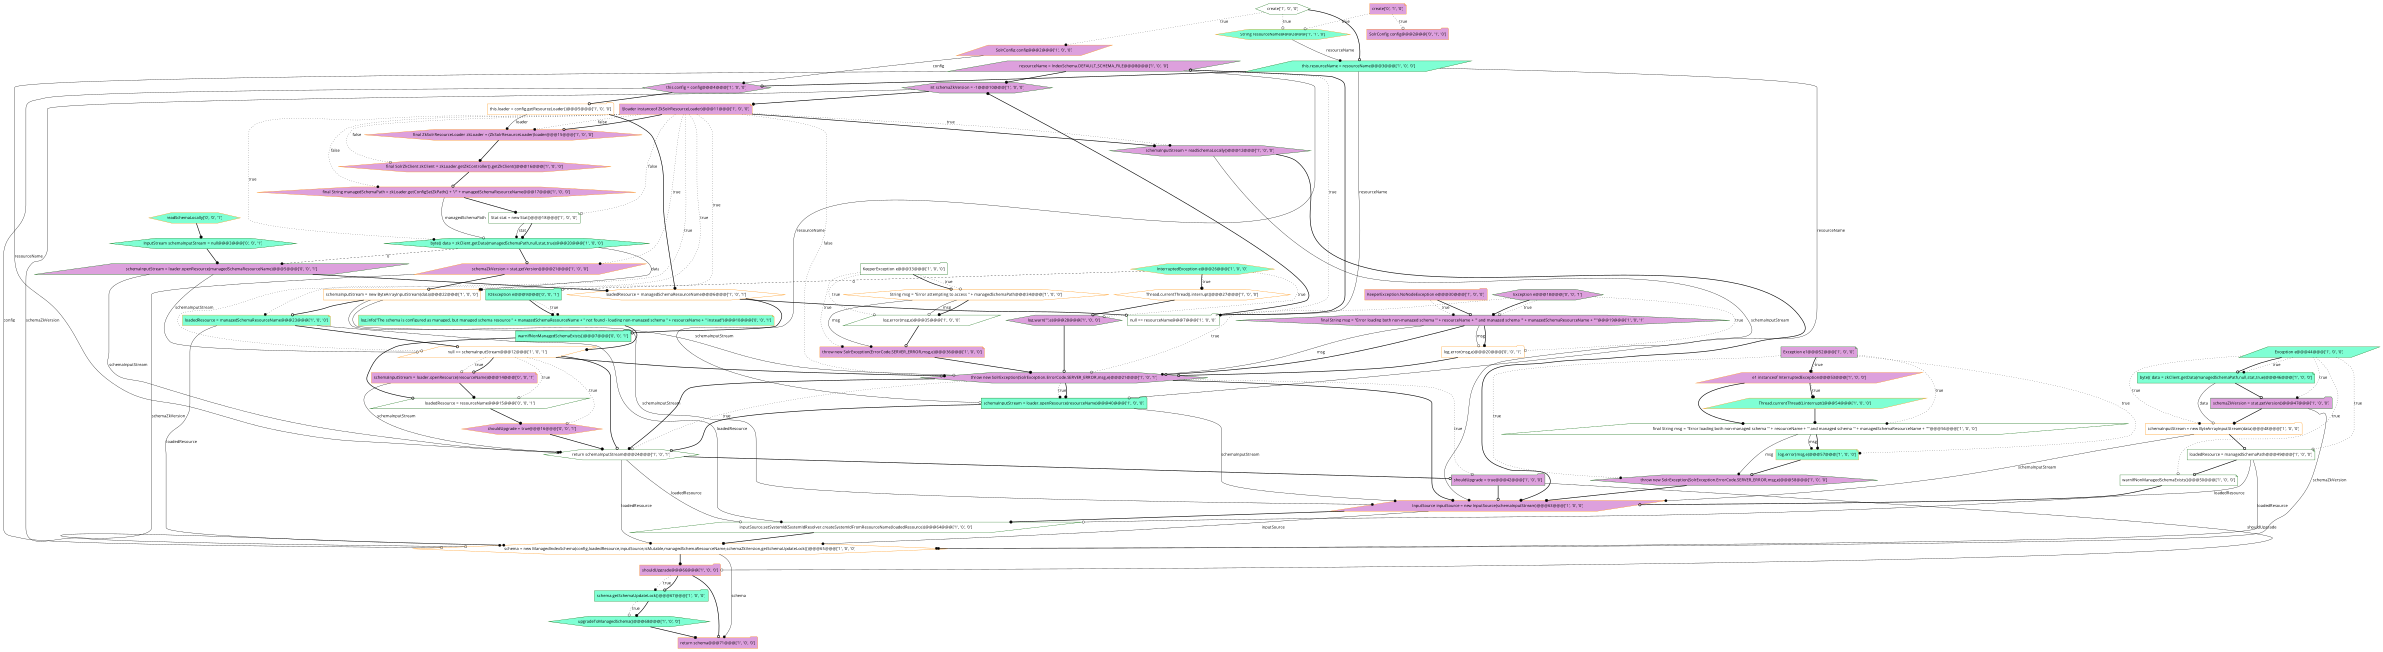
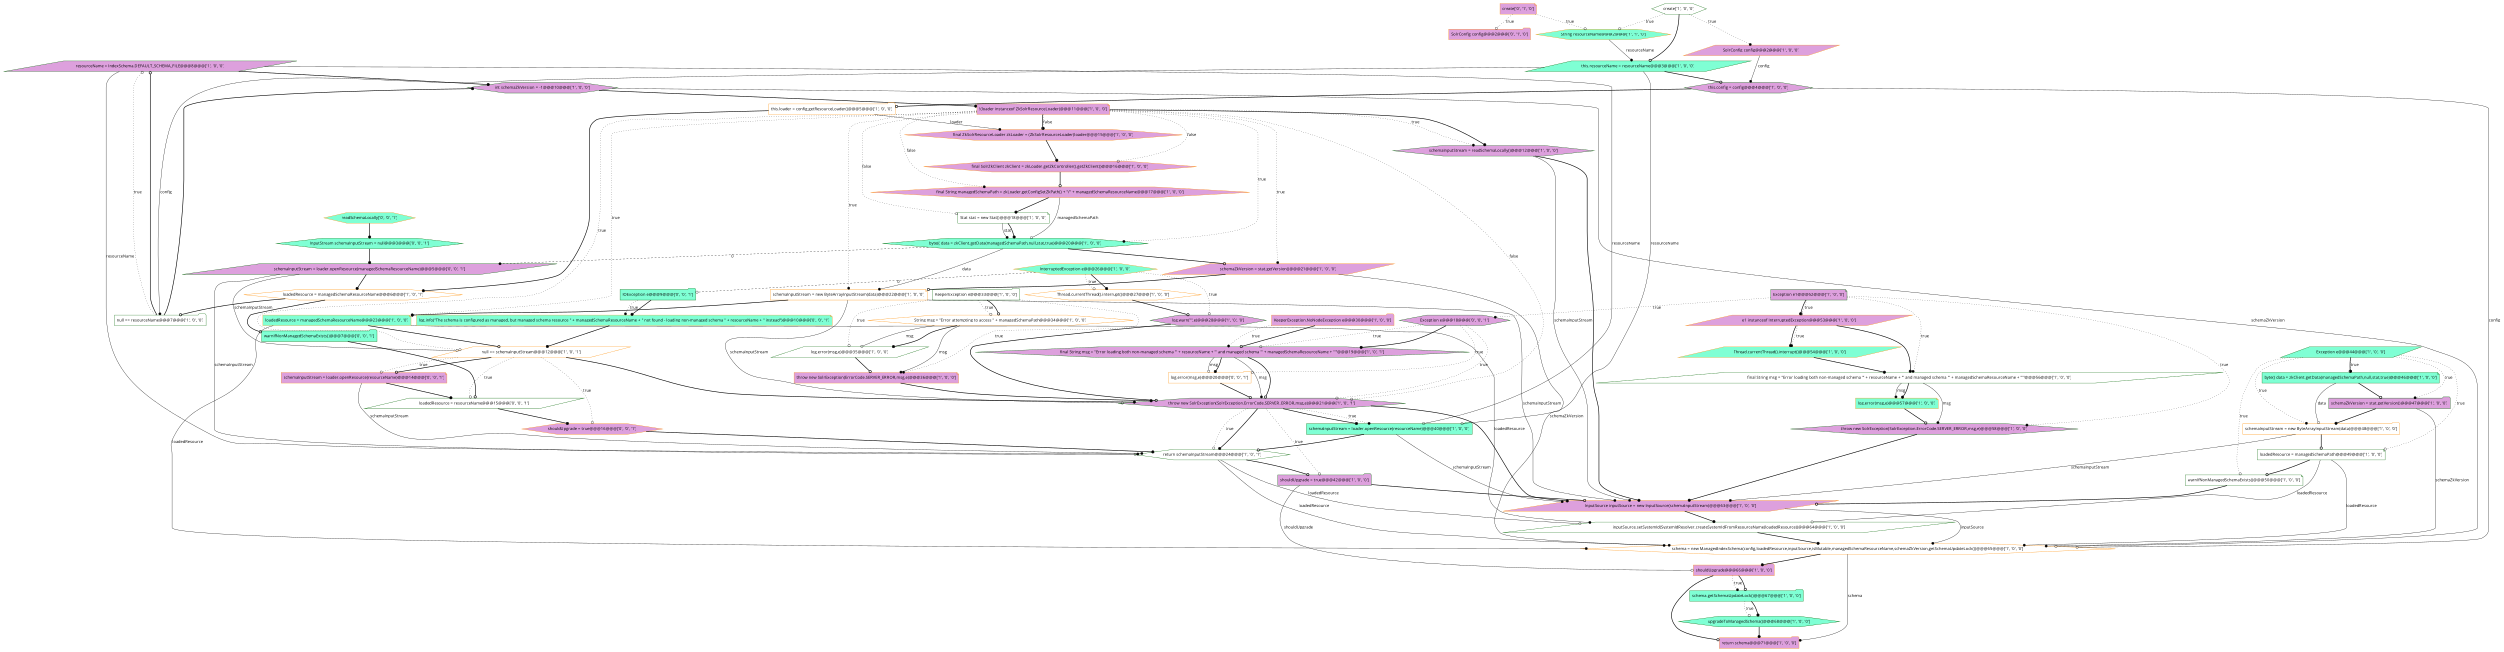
edge "this.resourceName = resourceName@@@3@@@['1', '0', '0']" -> "null == resourceName@@@7@@@['1', '0', '0']": label "resourceName" -> "config"
edge "null == schemaInputStream@@@12@@@['1', '0', '1']" -> "return schemaInputStream@@@24@@@['1', '0', '1']": removed
edge "Exception e1@@@52@@@['1', '0', '0']" -> "log.error(msg,e)@@@57@@@['1', '0', '0']": now "Exception e1@@@52@@@['1', '0', '0']" -> "Exception e@@@18@@@['0', '0', '1']"
